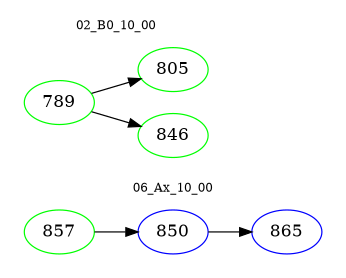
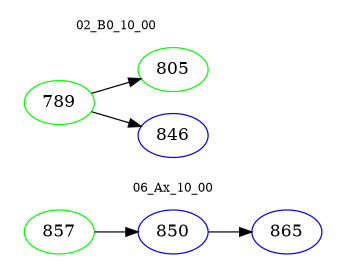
node "846": color green -> blue
